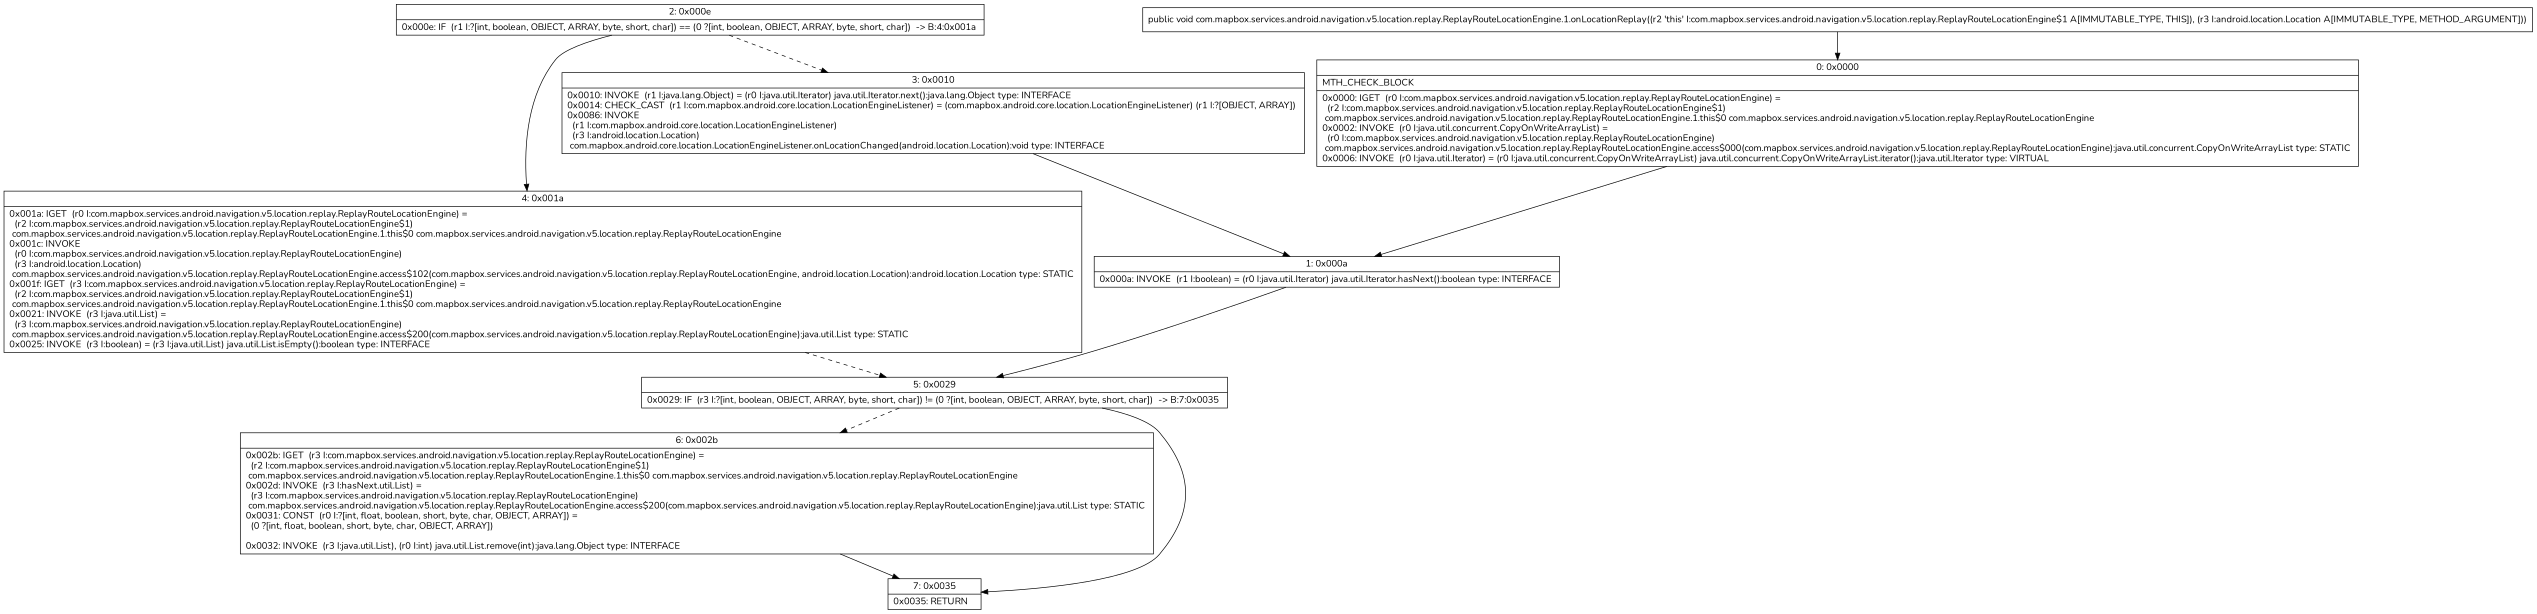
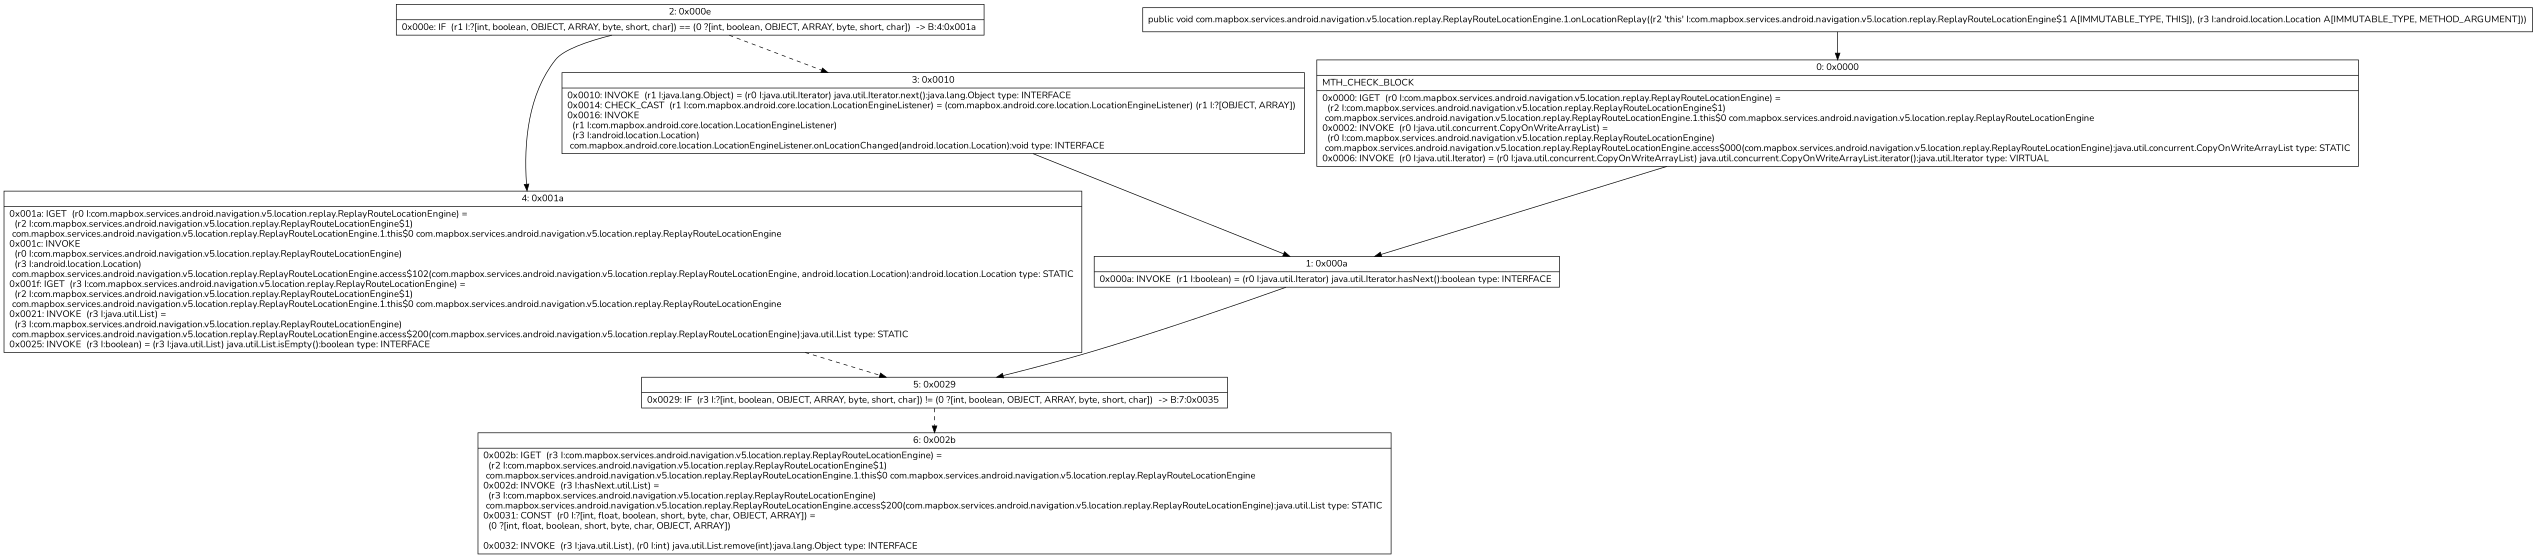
node "3: 0x0010": text "0x0086: INVOKE" -> "0x0016: INVOKE"
node "7: 0x0035": removed
